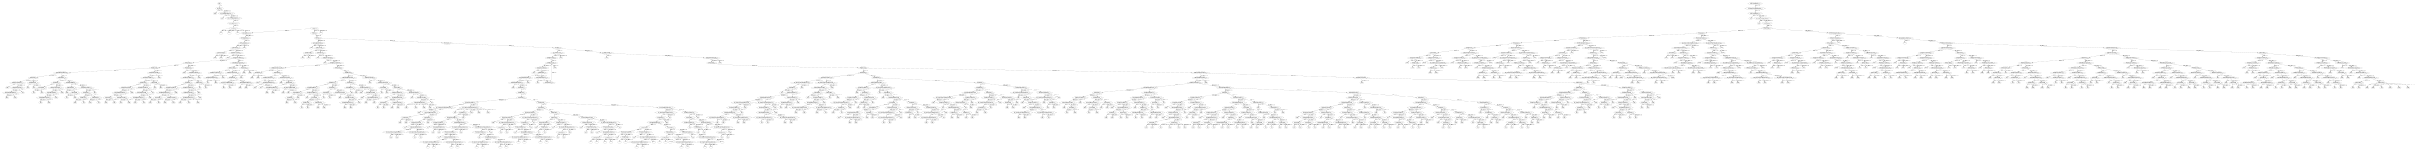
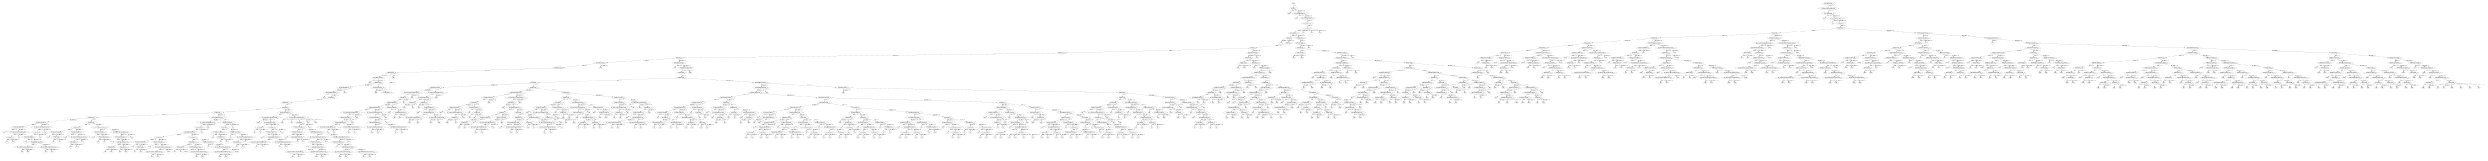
edge "CyyRead__13" -> "SLIC_ABORT_18_0__2": reversed
